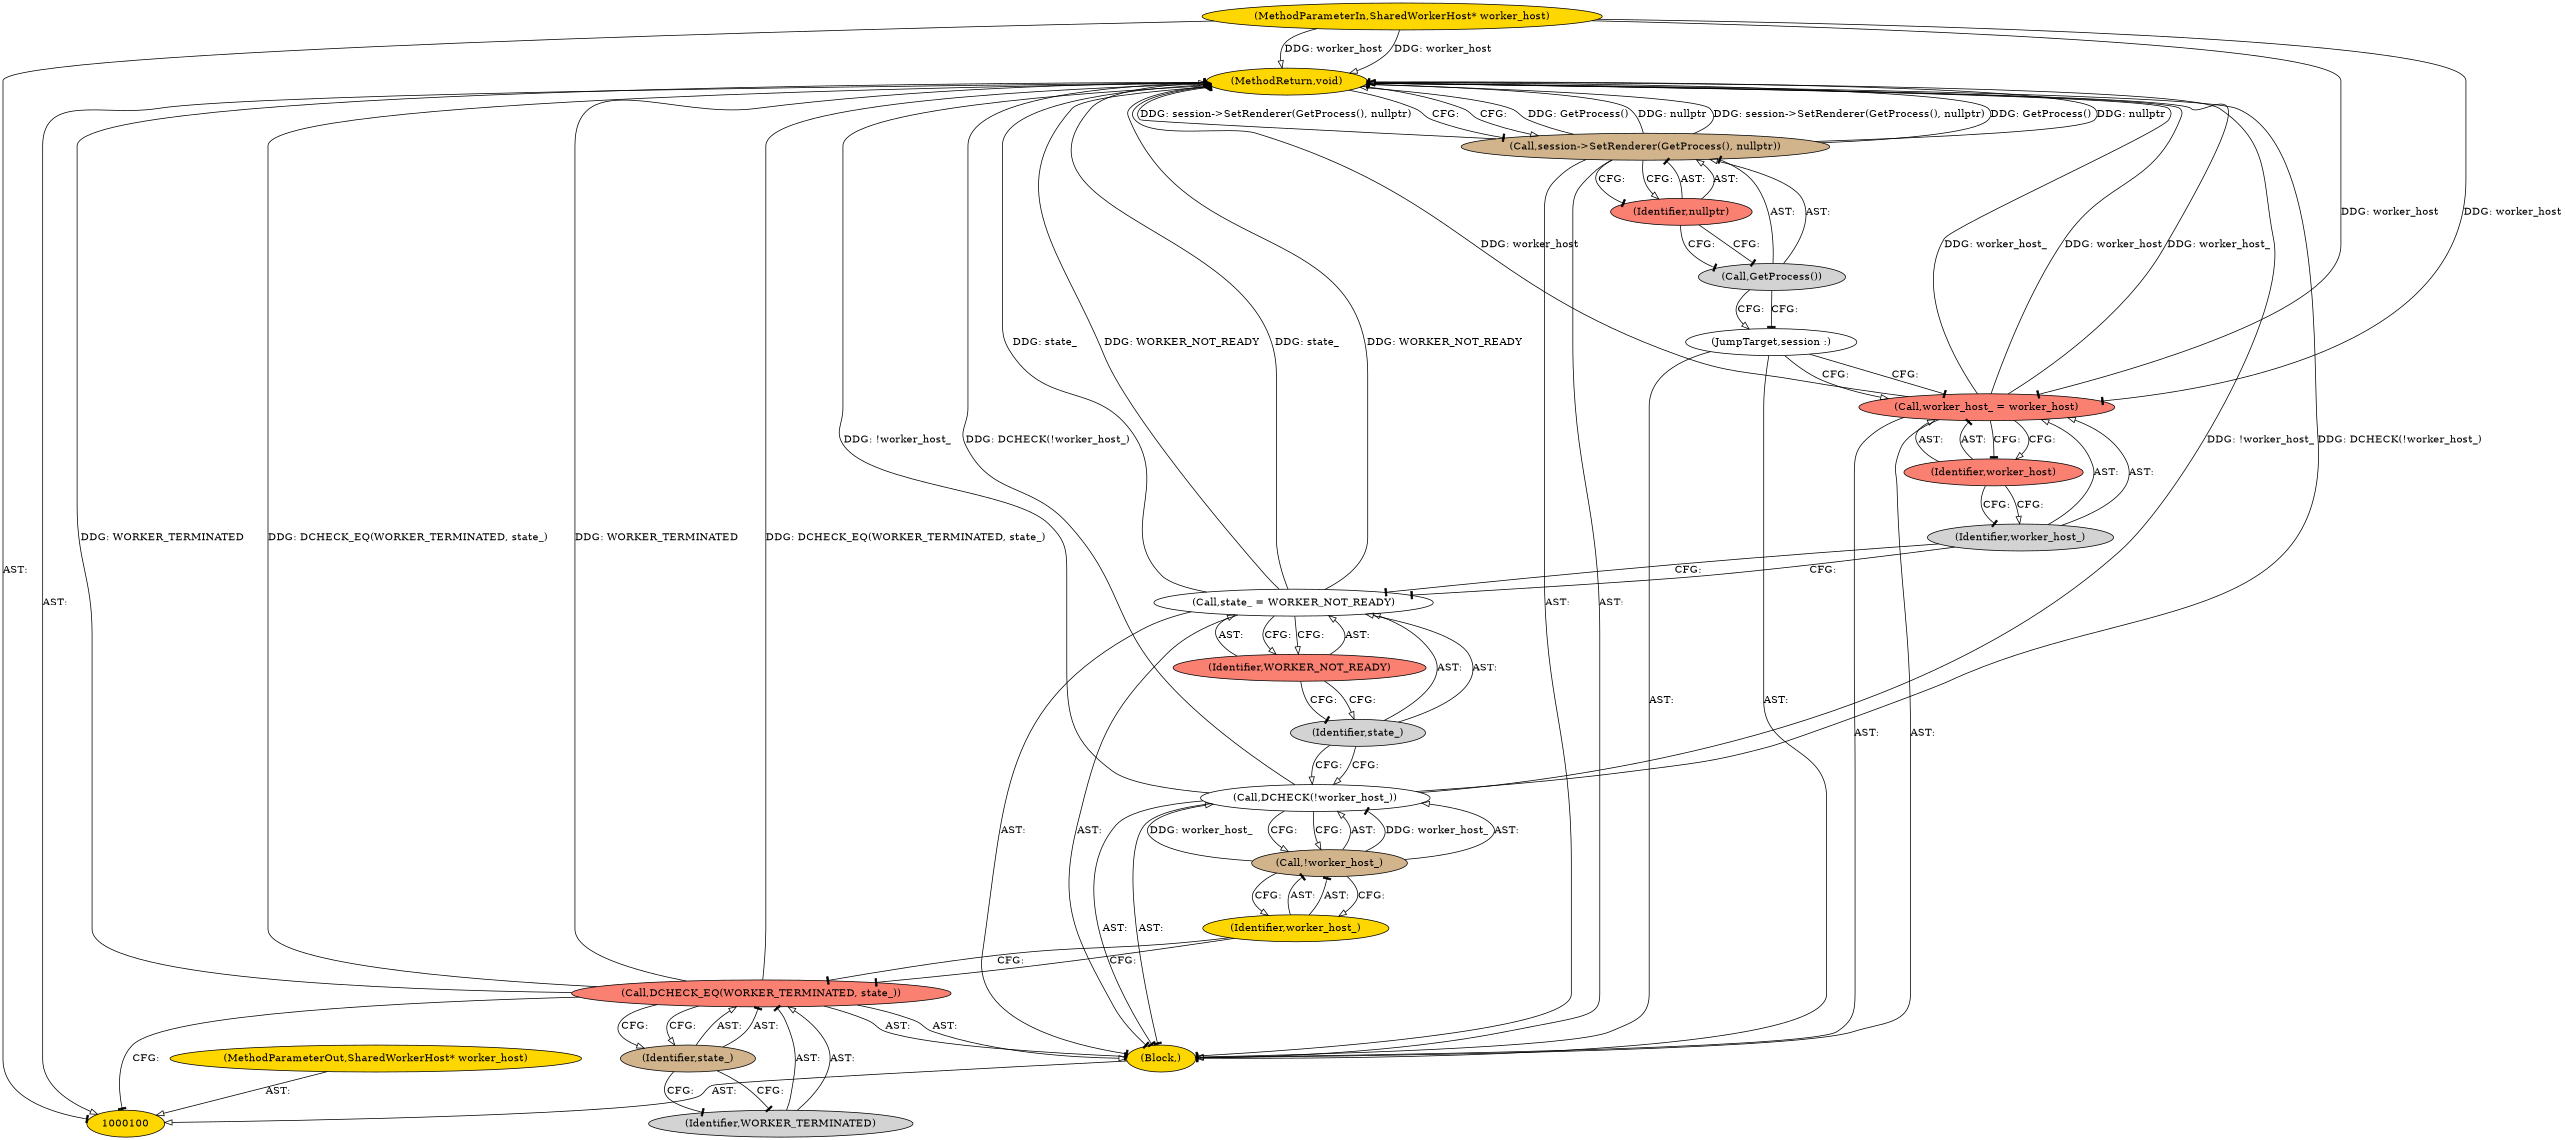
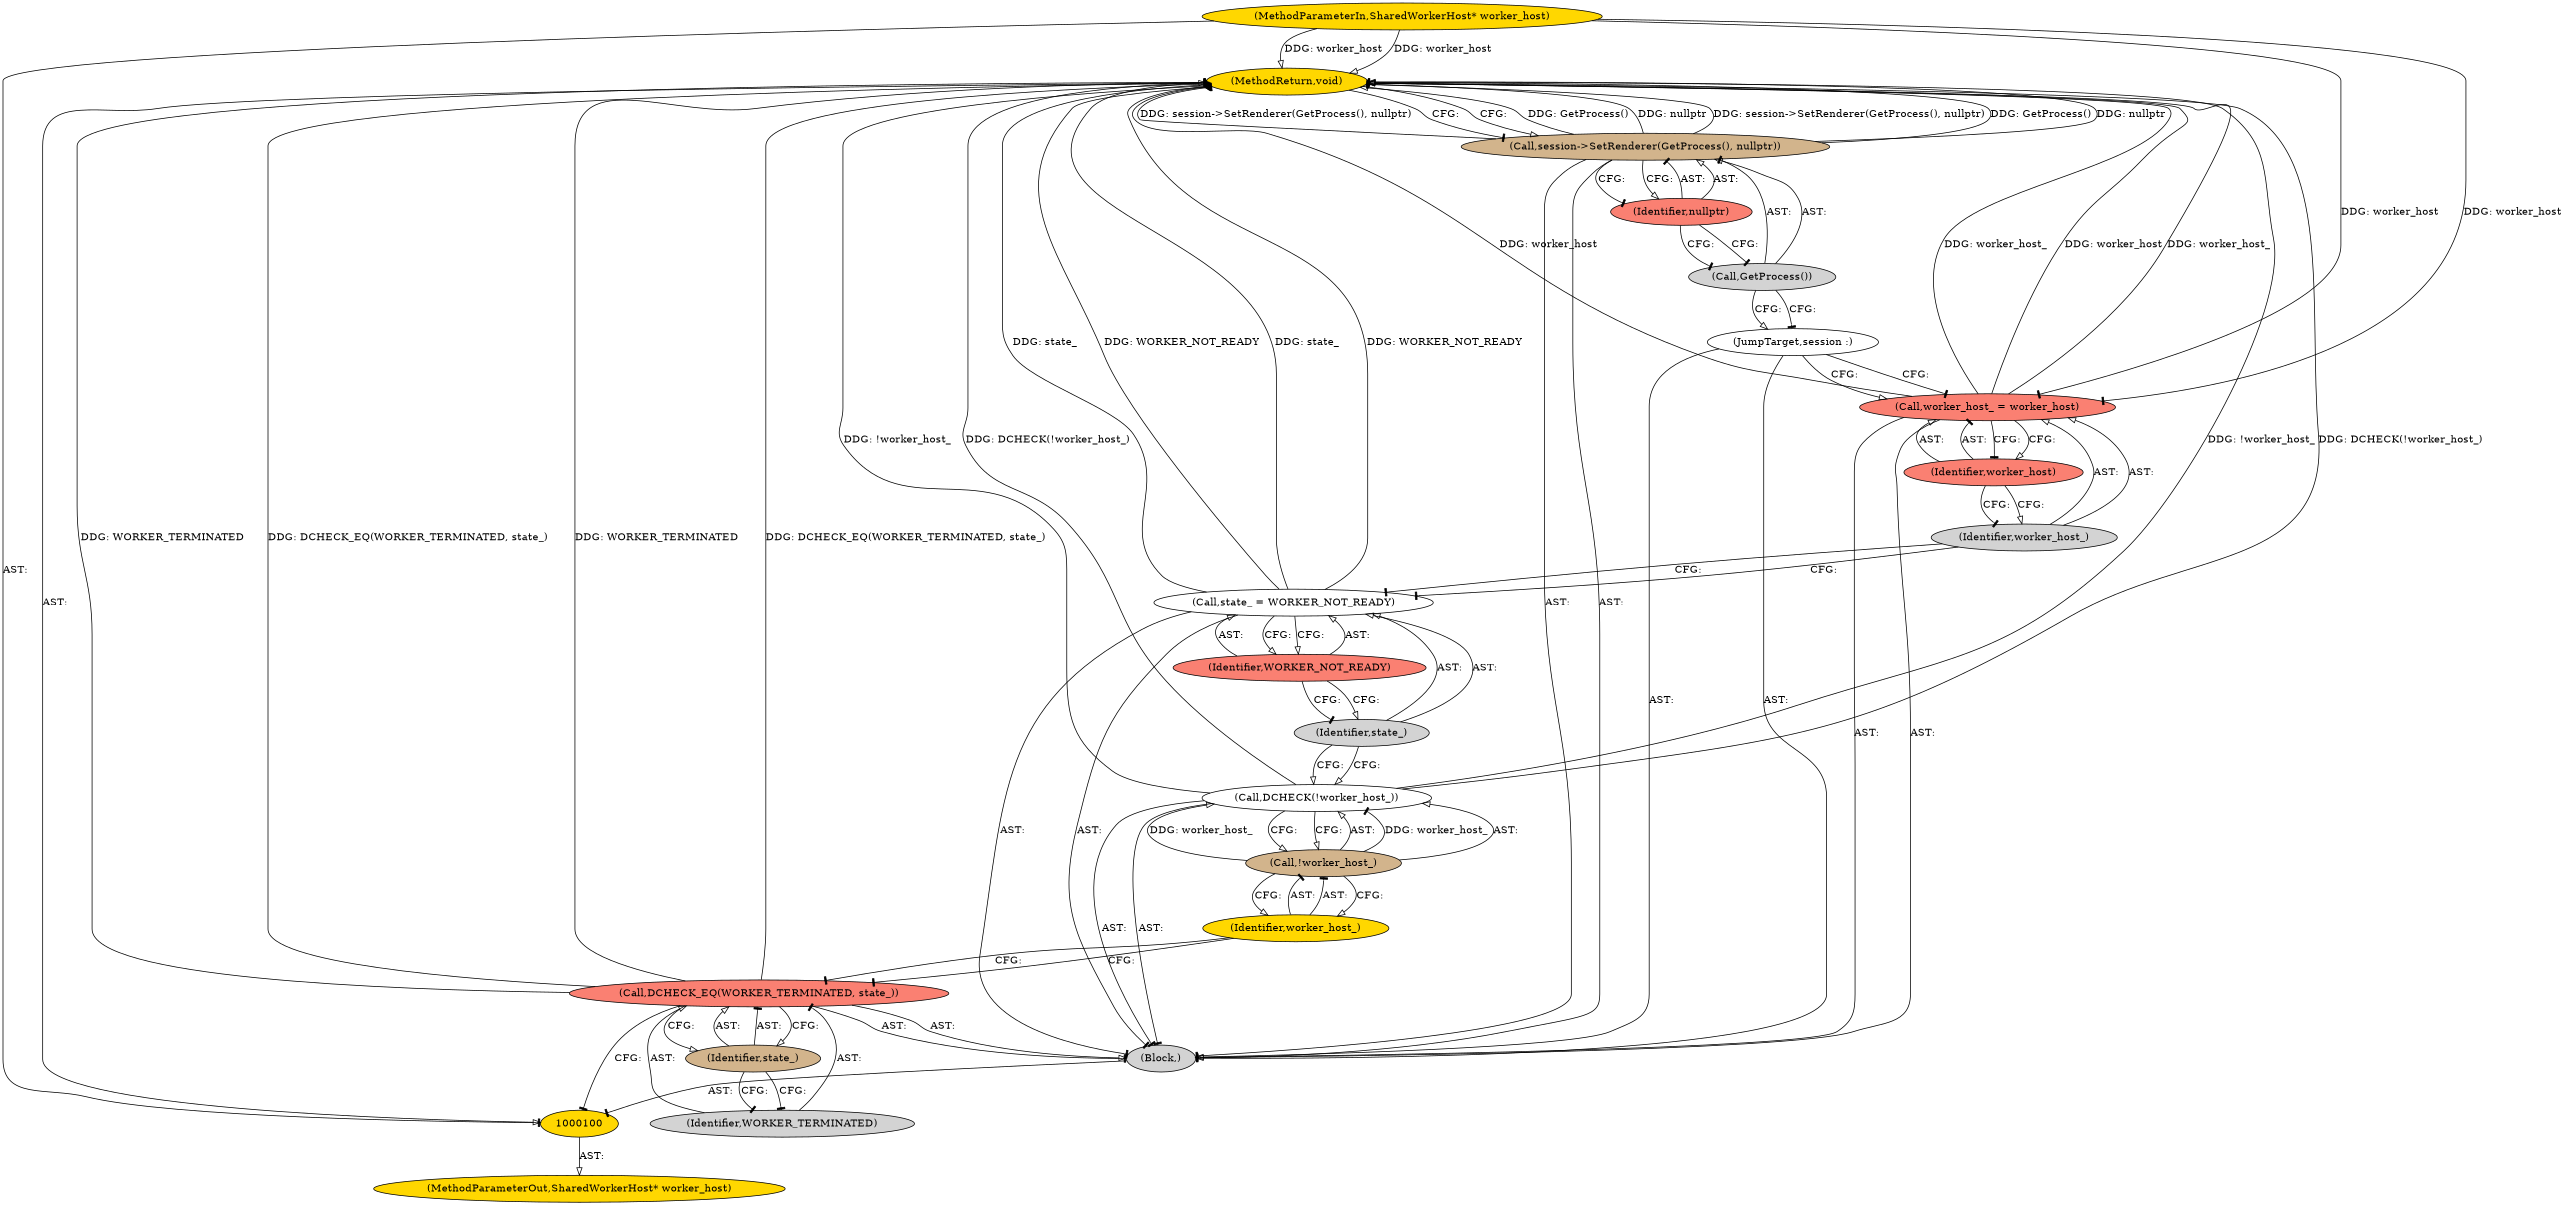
node "(Block,)": fillcolor gold -> lightgrey
edge "(MethodParameterOut,SharedWorkerHost* worker_host)" -> "1000100": reversed
edge "(Block,)" -> "1000100": arrowhead onormal -> tee
